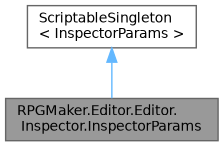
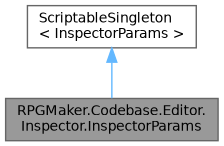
node "RPGMaker.Editor.Editor. Inspector.InspectorParams": label "RPGMaker.Editor.Editor. Inspector.InspectorParams" -> "RPGMaker.Codebase.Editor. Inspector.InspectorParams"
